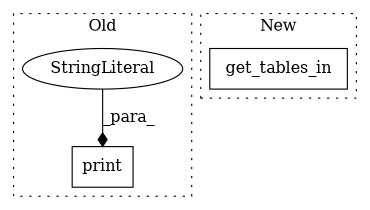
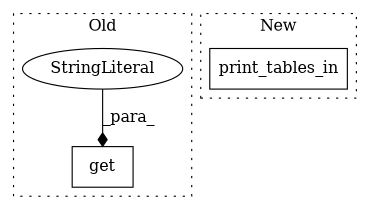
node "get_tables_in": label "get_tables_in" -> "print_tables_in"
node "print": label "print" -> "get"
